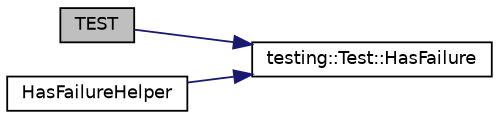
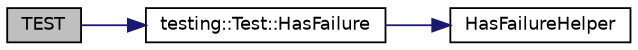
edge "HasFailureHelper" -> "testing::Test::HasFailure": reversed
